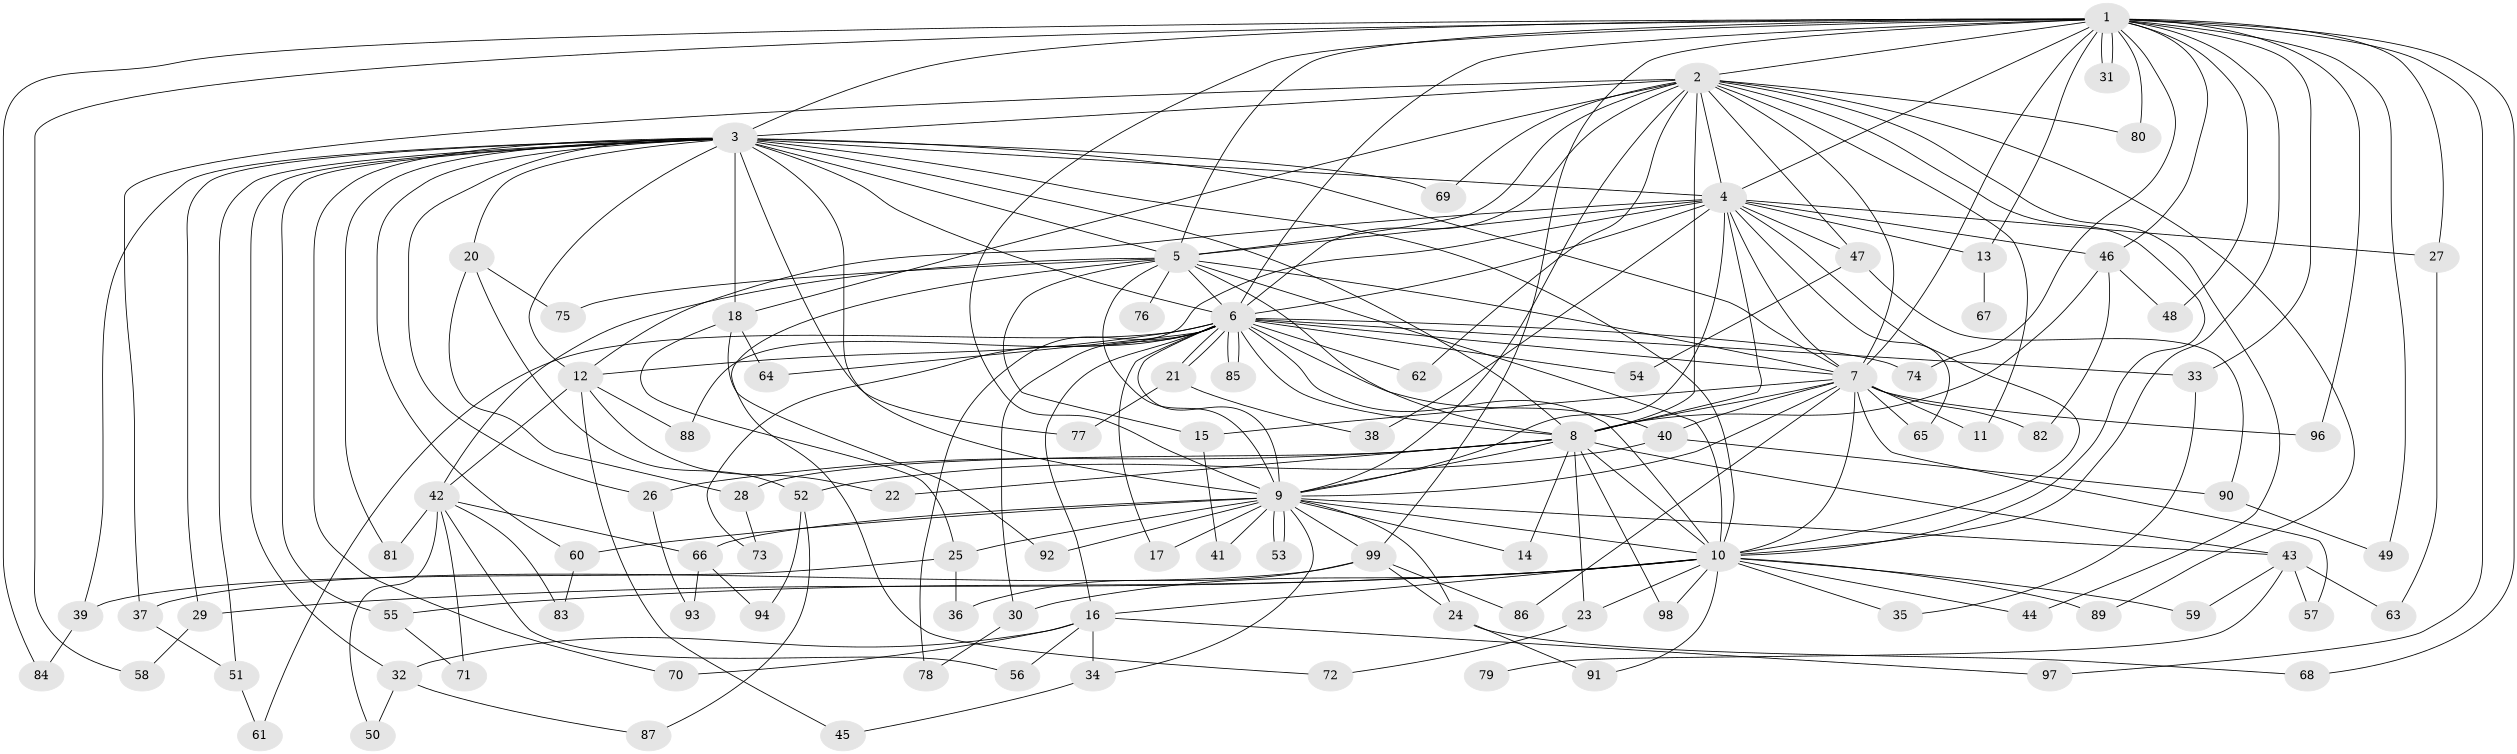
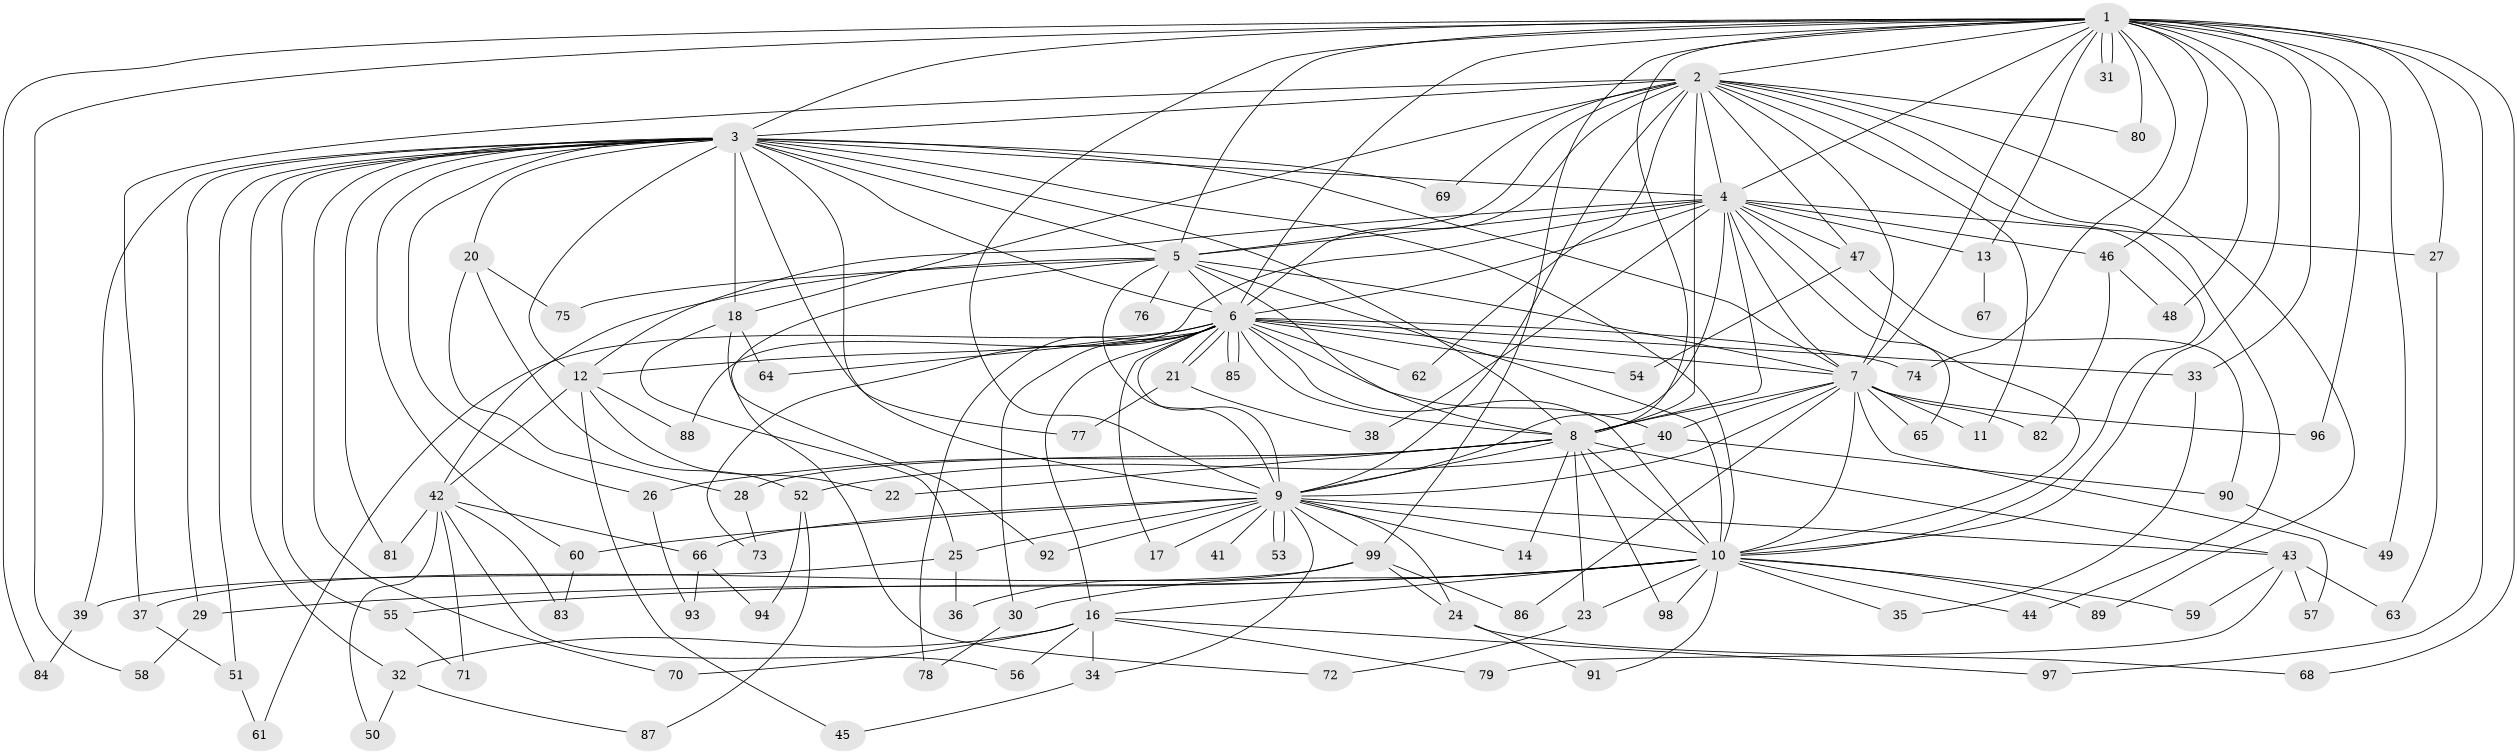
edge "46" -- "8": now "1" -- "8"
node "15": removed
edge "16" -- "79": added
